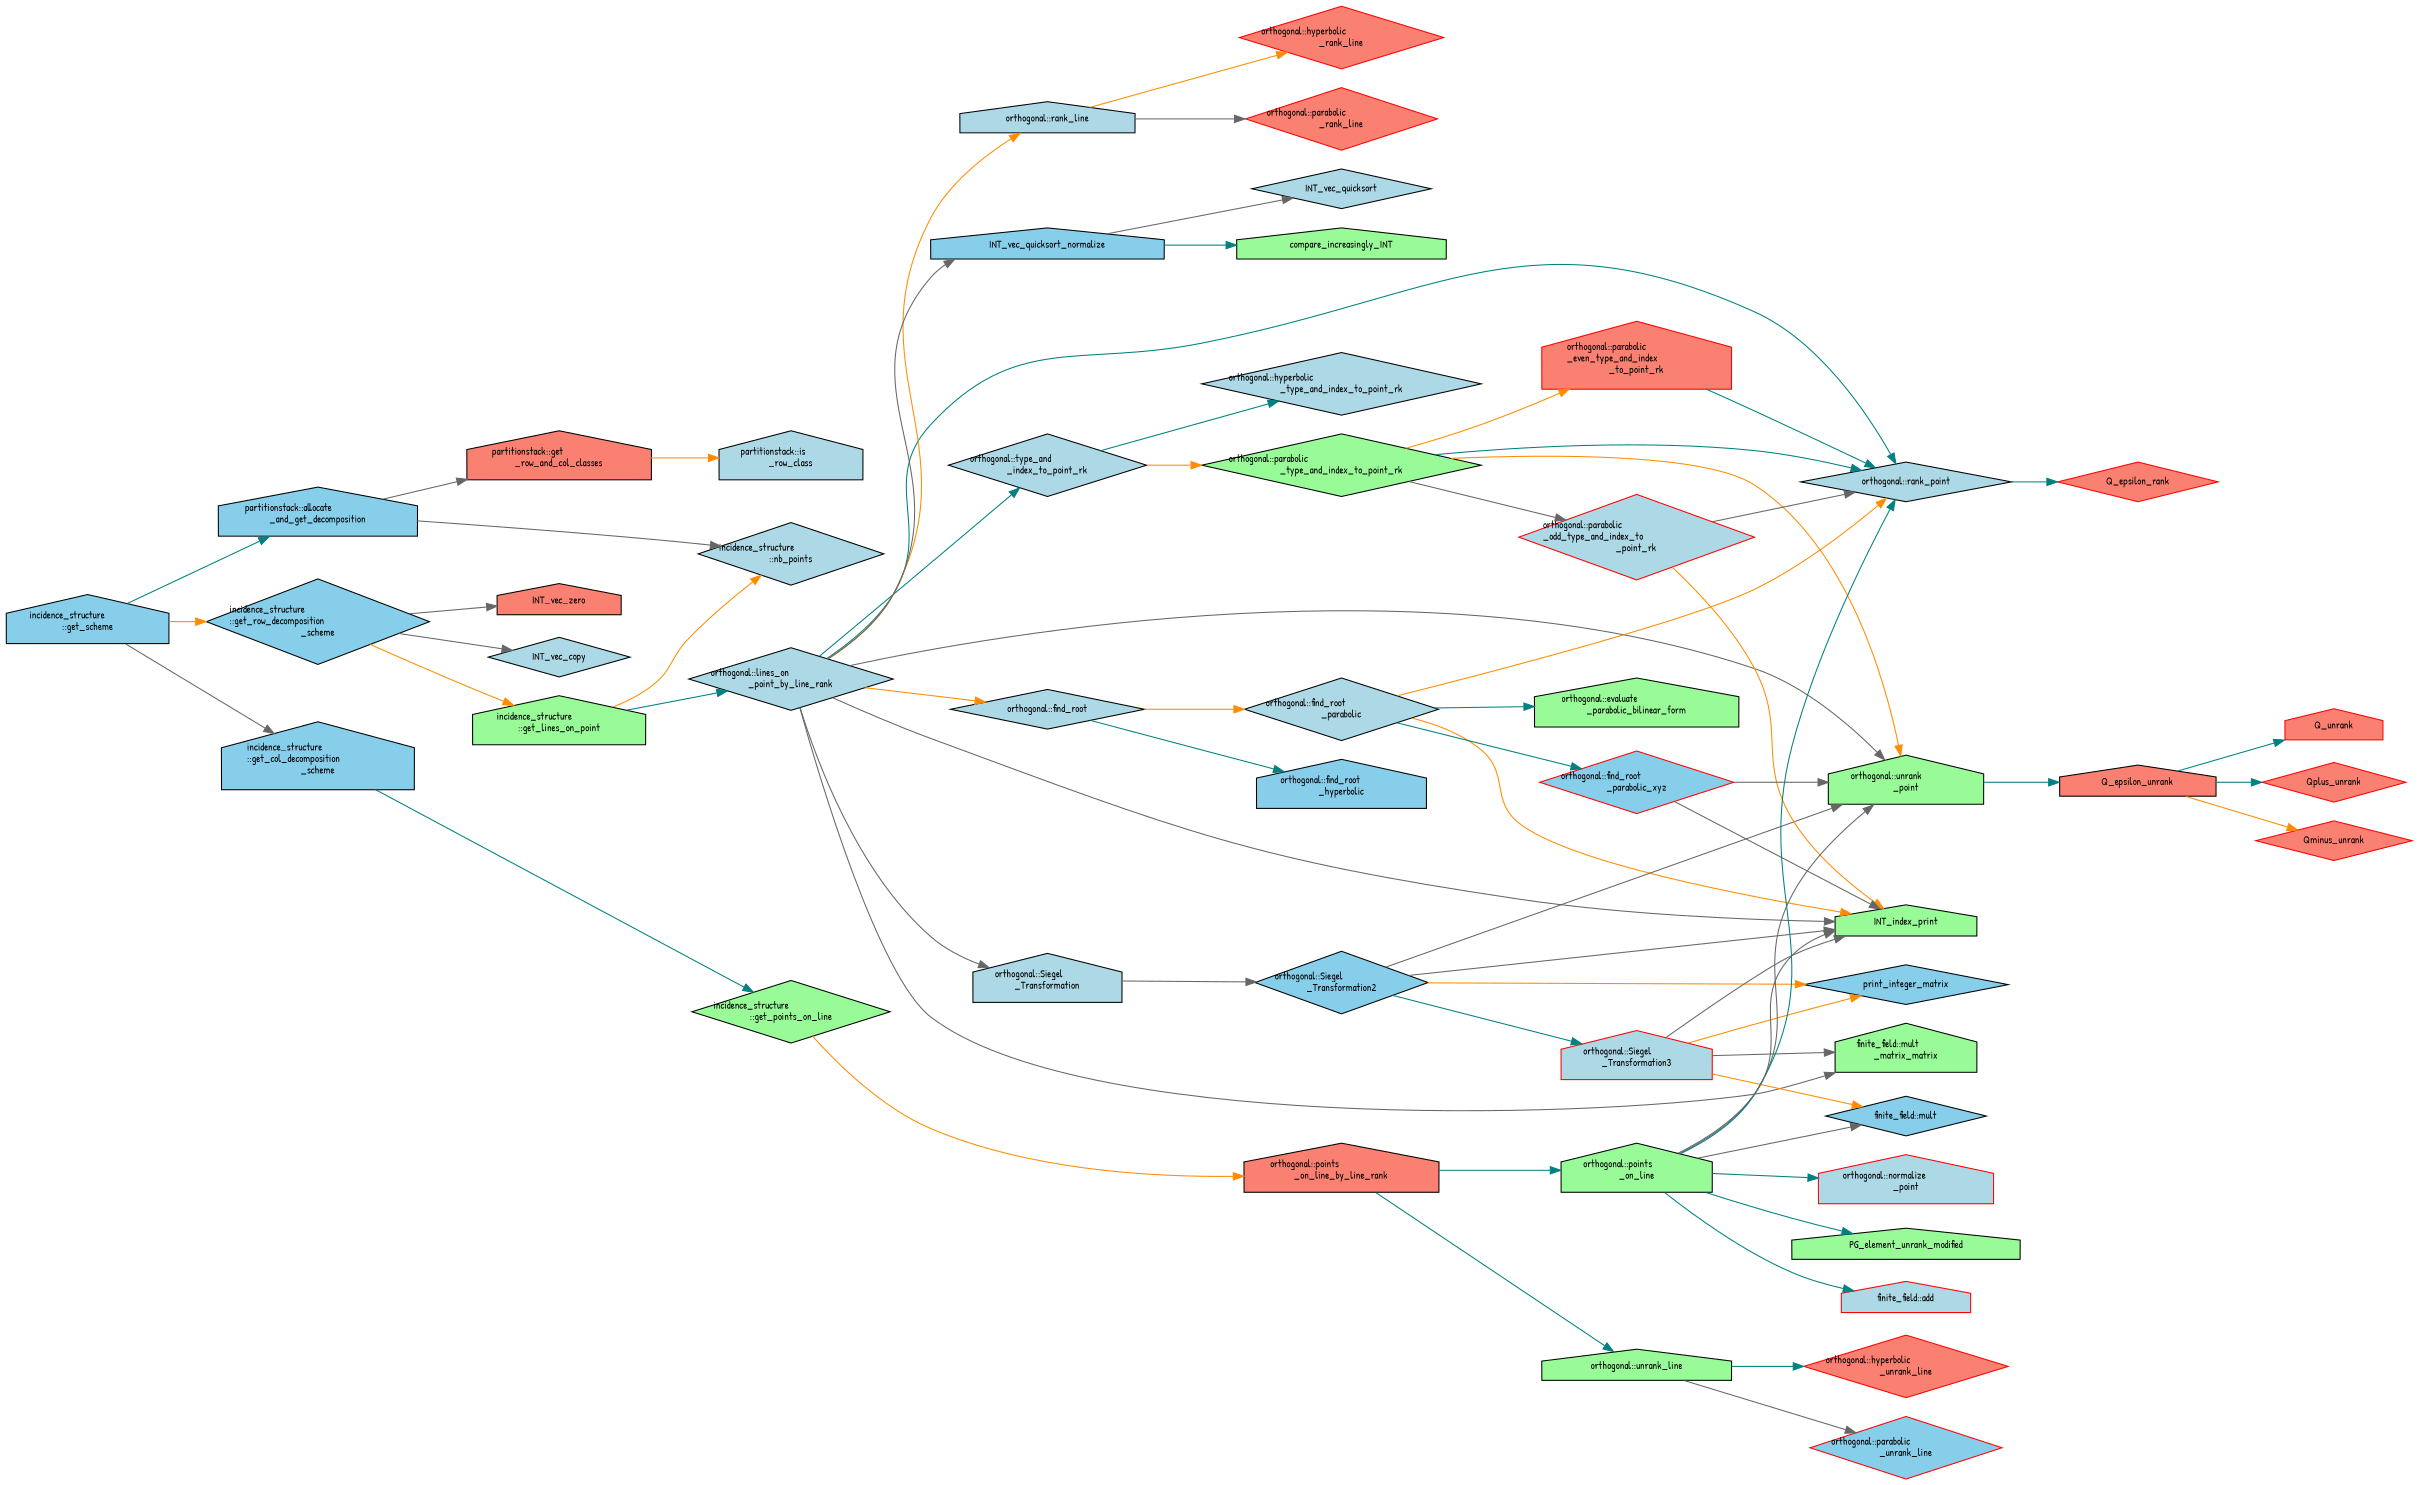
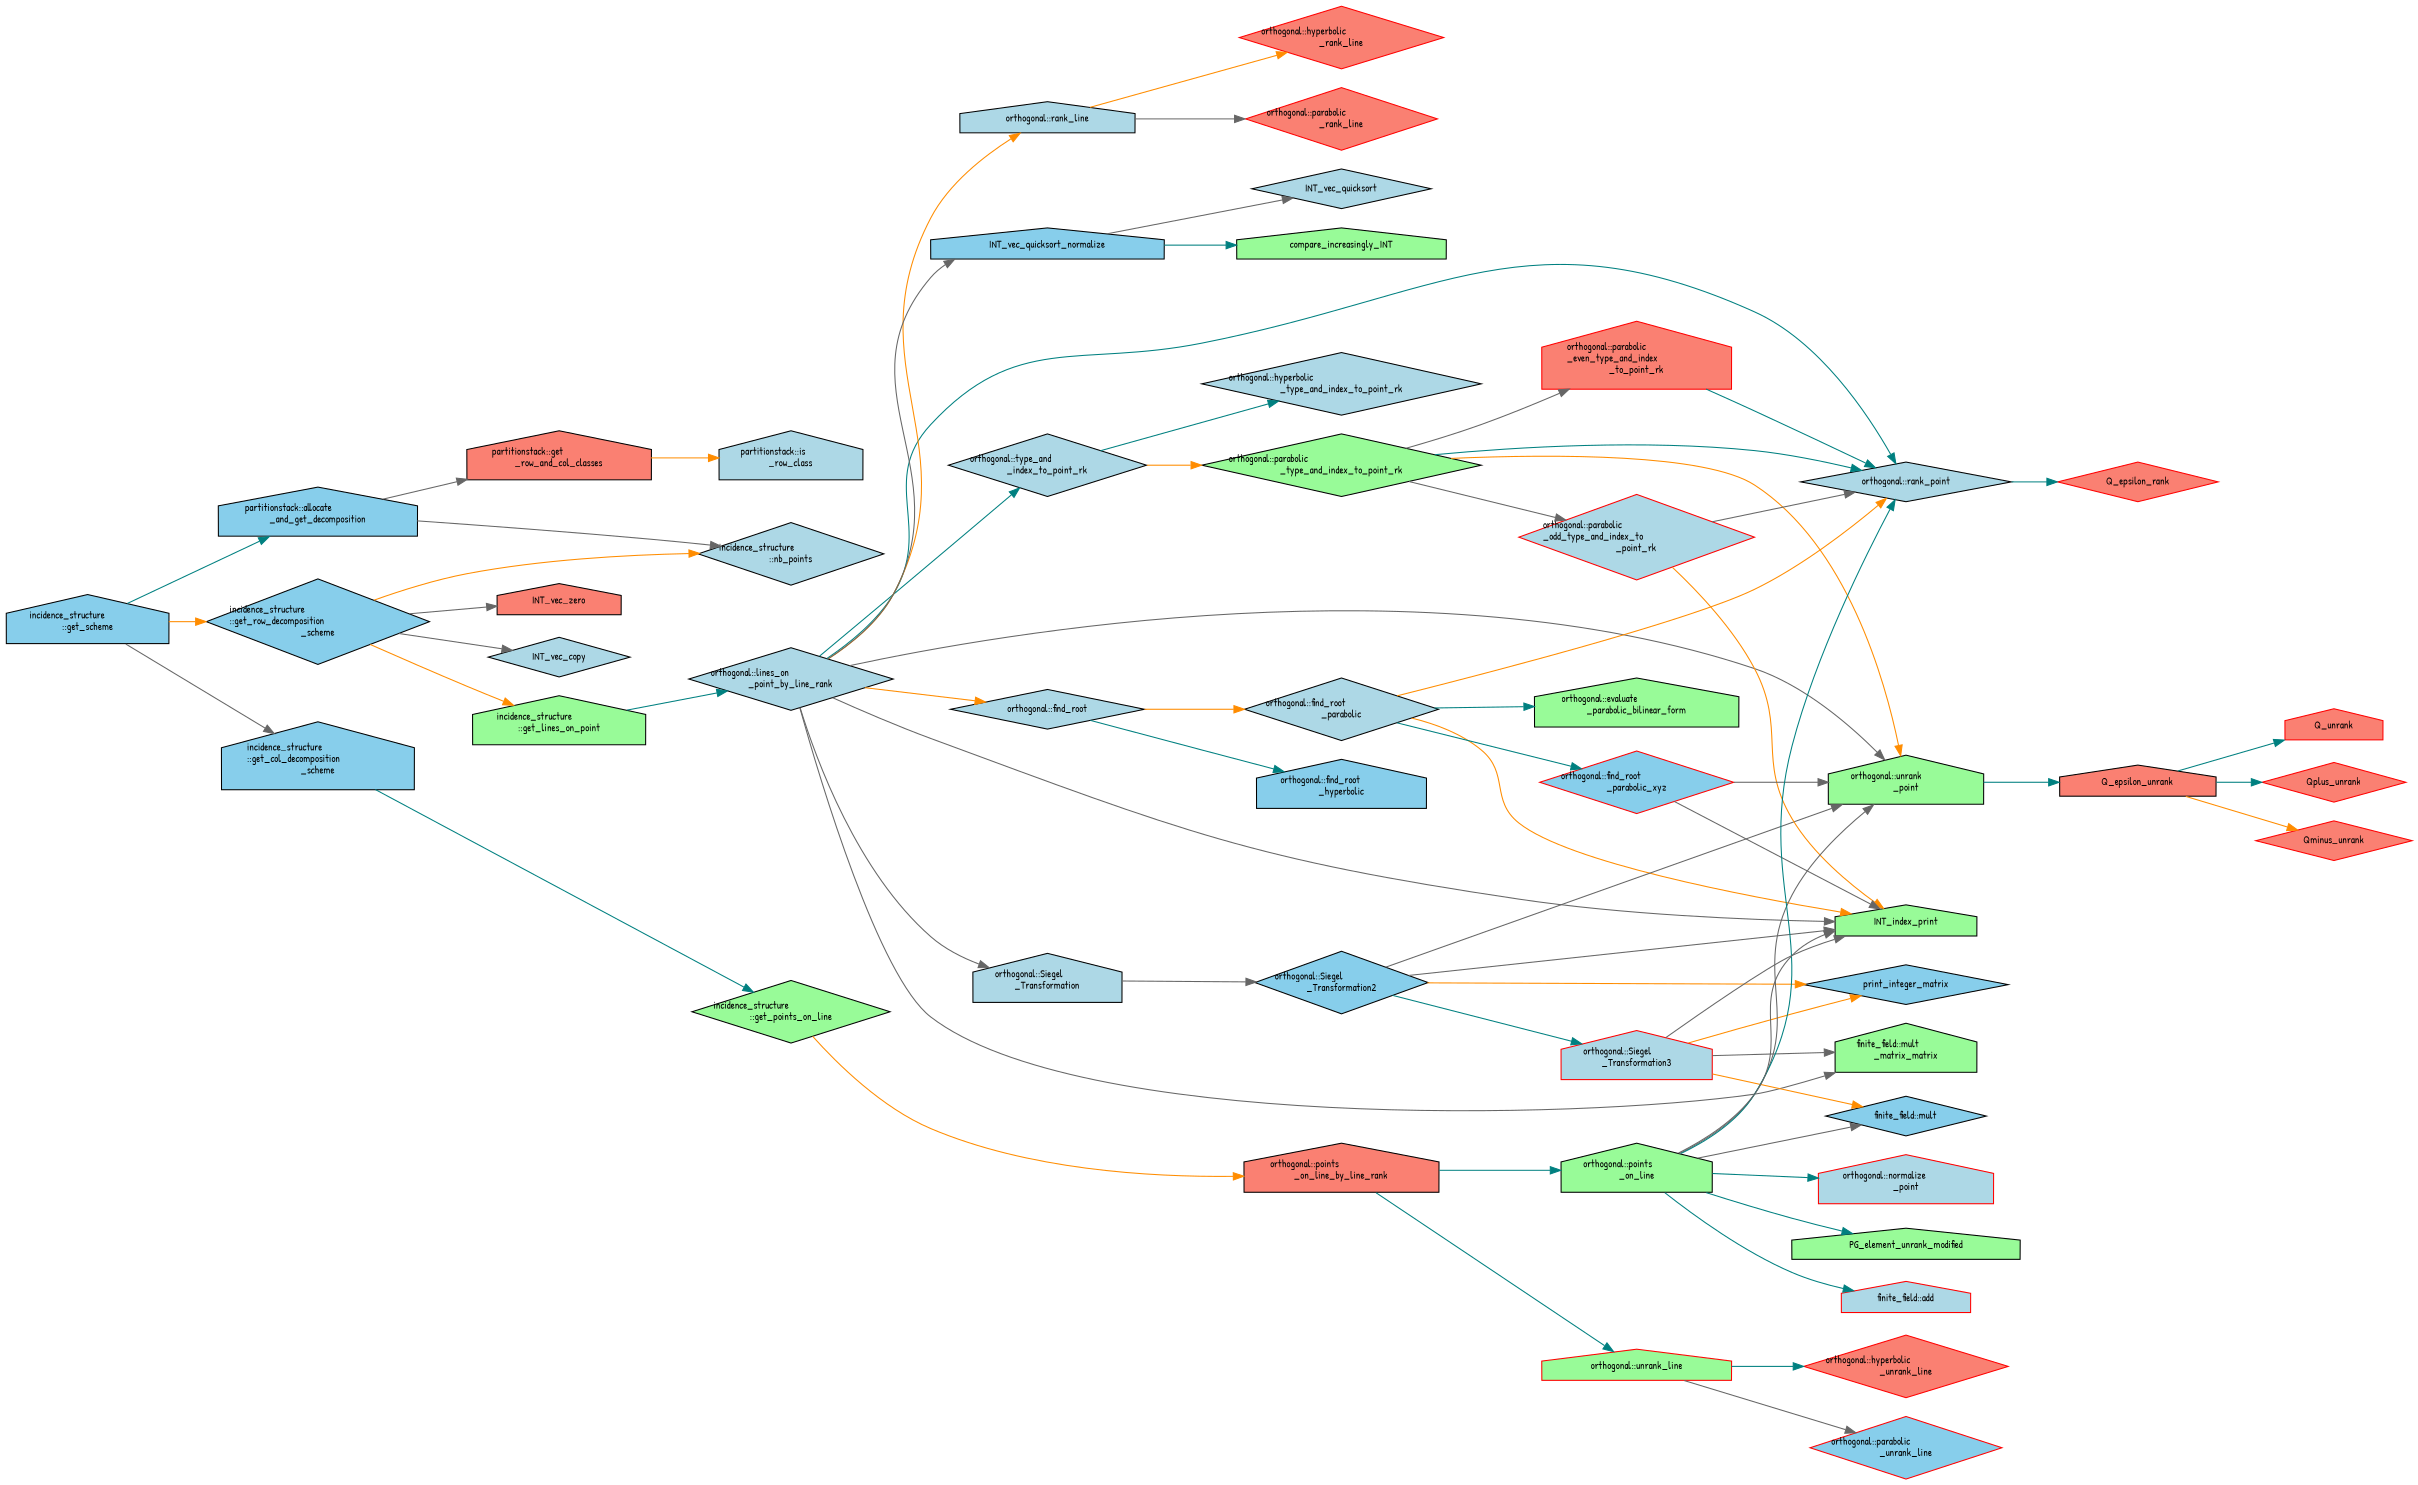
edge "orthogonal::parabolic _type_and_index_to_point_rk" -> "orthogonal::parabolic _even_type_and_index _to_point_rk": color darkorange -> gray40
edge "incidence_structure ::get_lines_on_point" -> "incidence_structure ::nb_points": now "incidence_structure ::get_row_decomposition _scheme" -> "incidence_structure ::nb_points"
node "orthogonal::unrank_line": color black -> red
